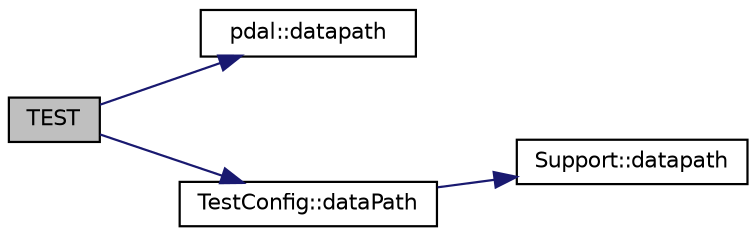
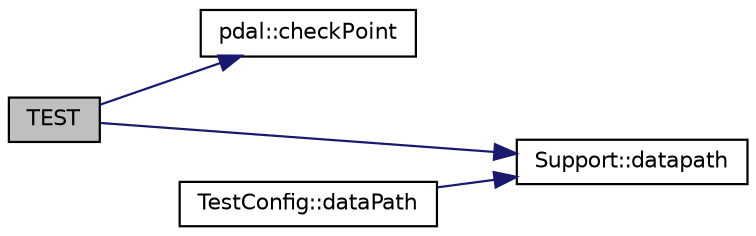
node "pdal::datapath": label "pdal::datapath" -> "pdal::checkPoint"
edge "TEST" -> "TestConfig::dataPath": now "TEST" -> "Support::datapath"
